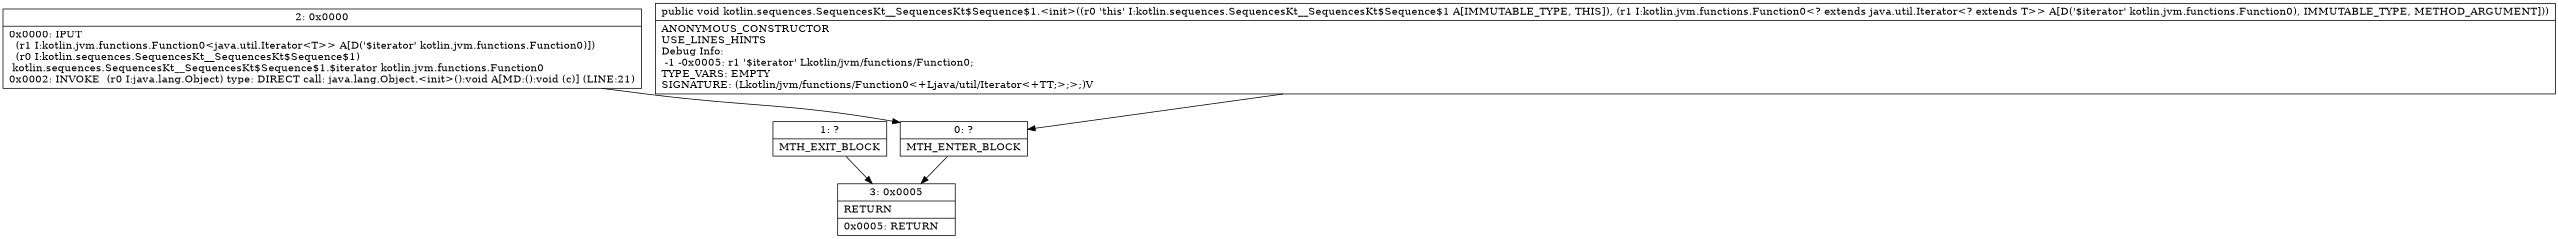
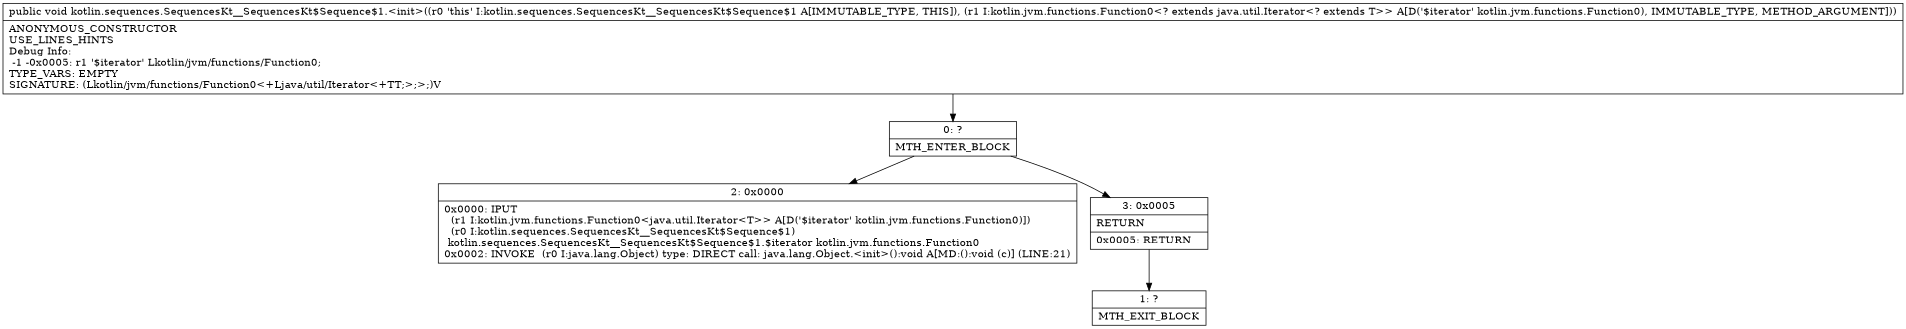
edge "2: 0x0000" -> "0: ?": reversed
edge "1: ?" -> "3: 0x0005": reversed
